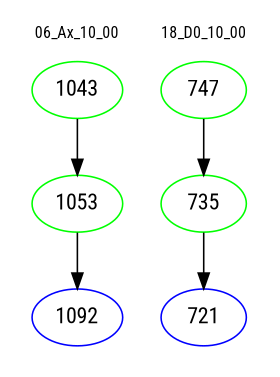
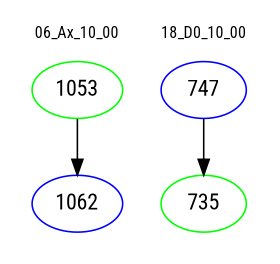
node "1043": removed
node "747": color green -> blue
node "1092": label "1092" -> "1062"
node "721": removed
